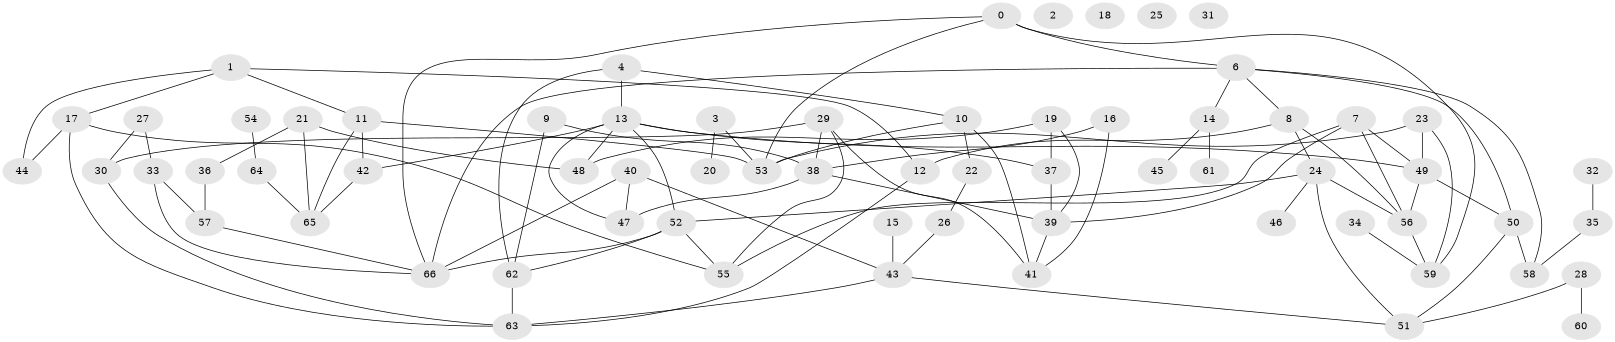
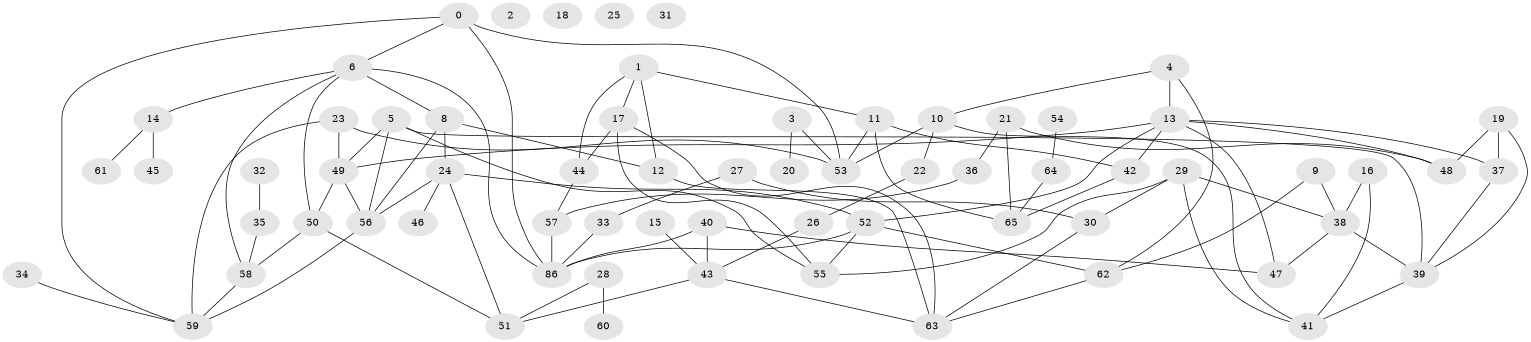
node "7": label "7" -> "5"
edge "33" -- "57": now "44" -- "57"
node "66": label "66" -> "86"
edge "58" -- "59": added
